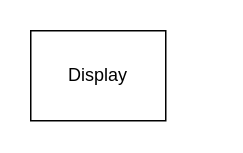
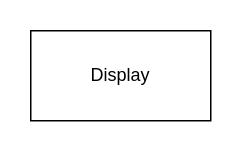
node "Display": size 135x90 -> 180x90
